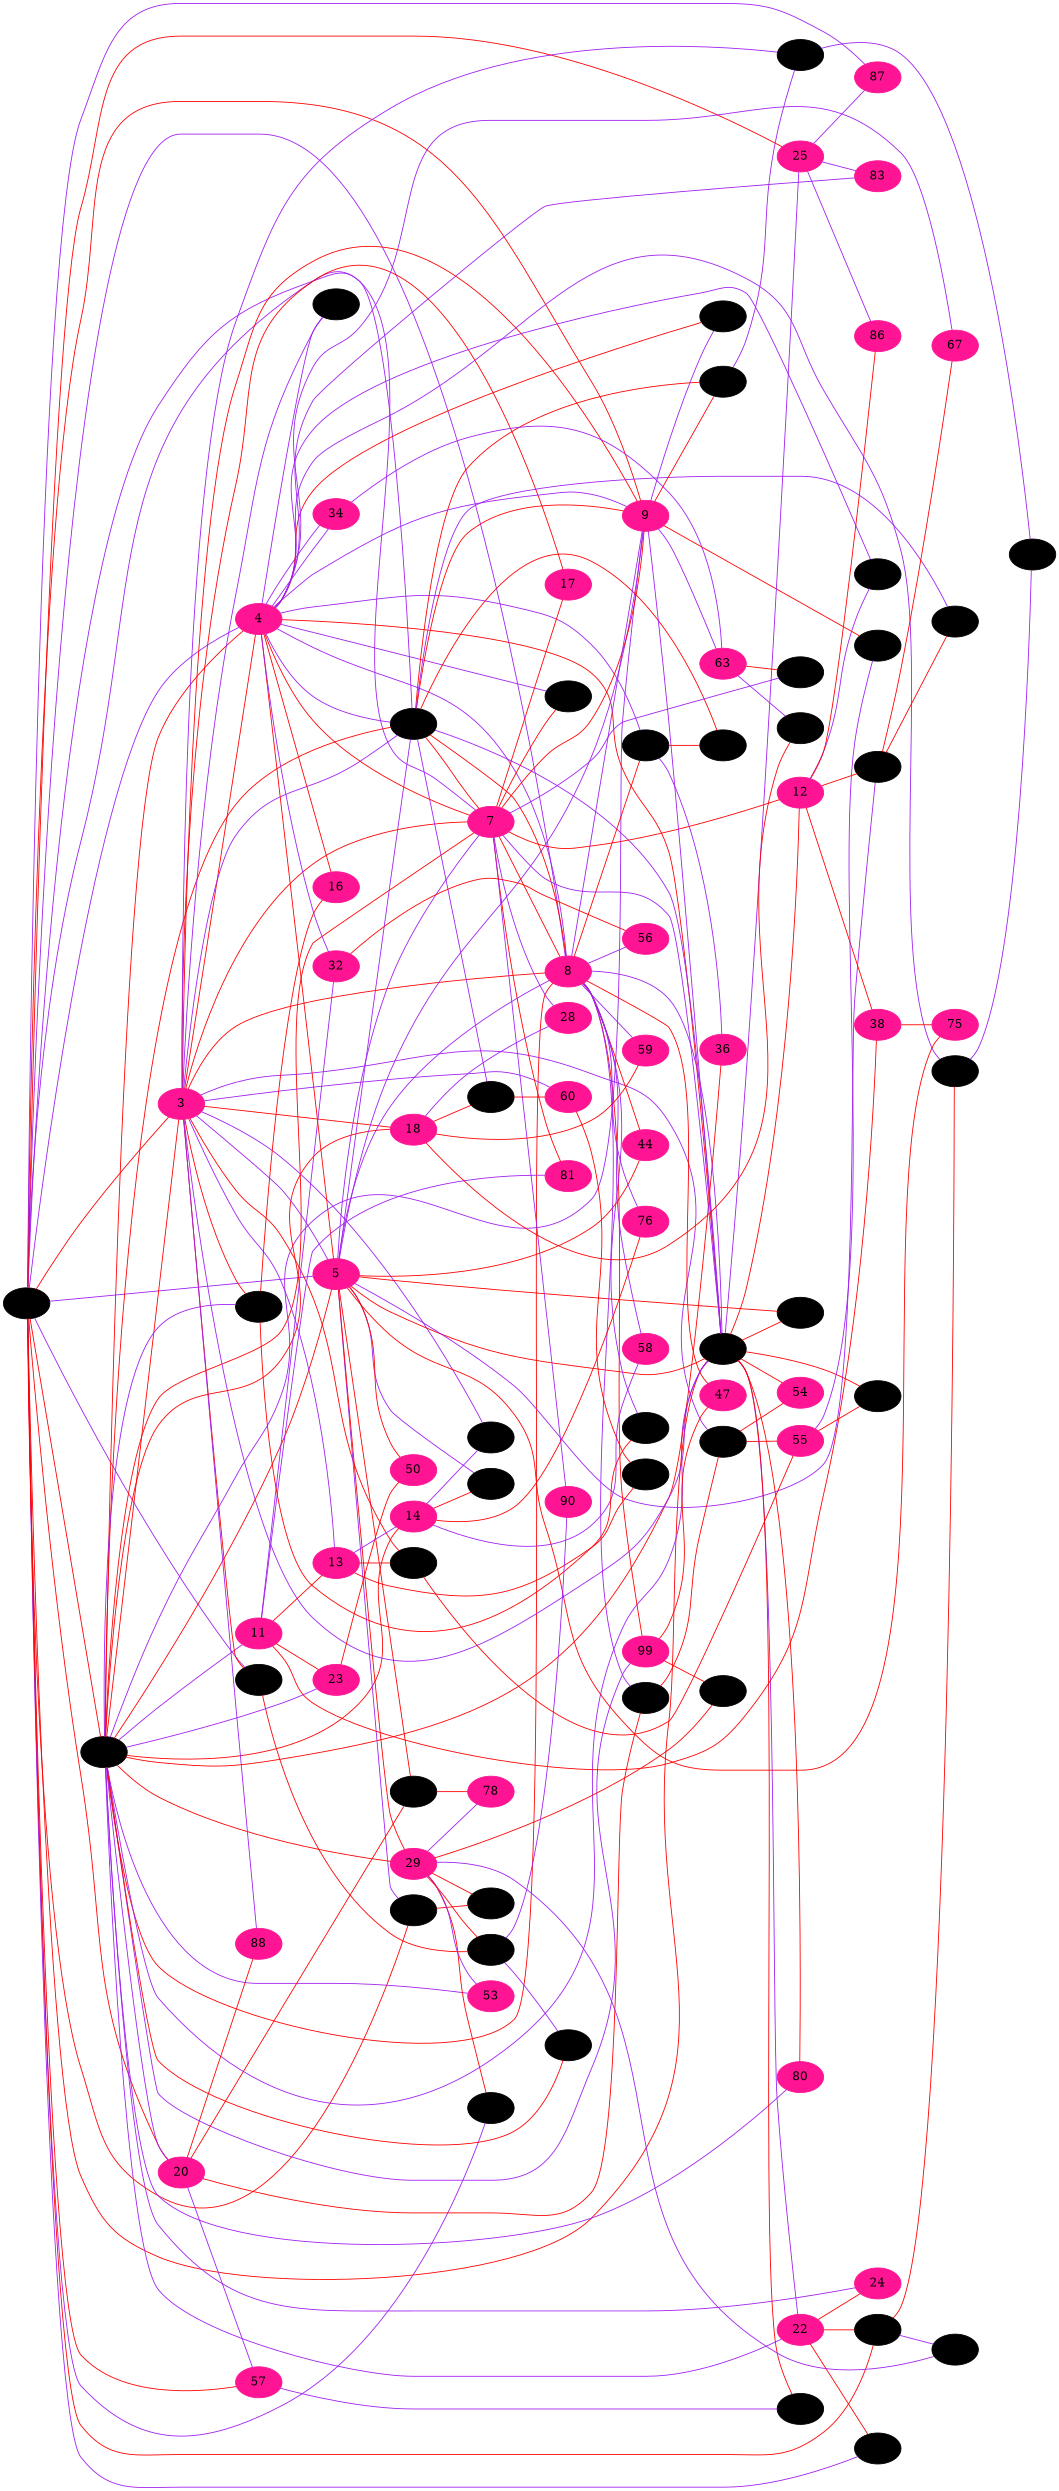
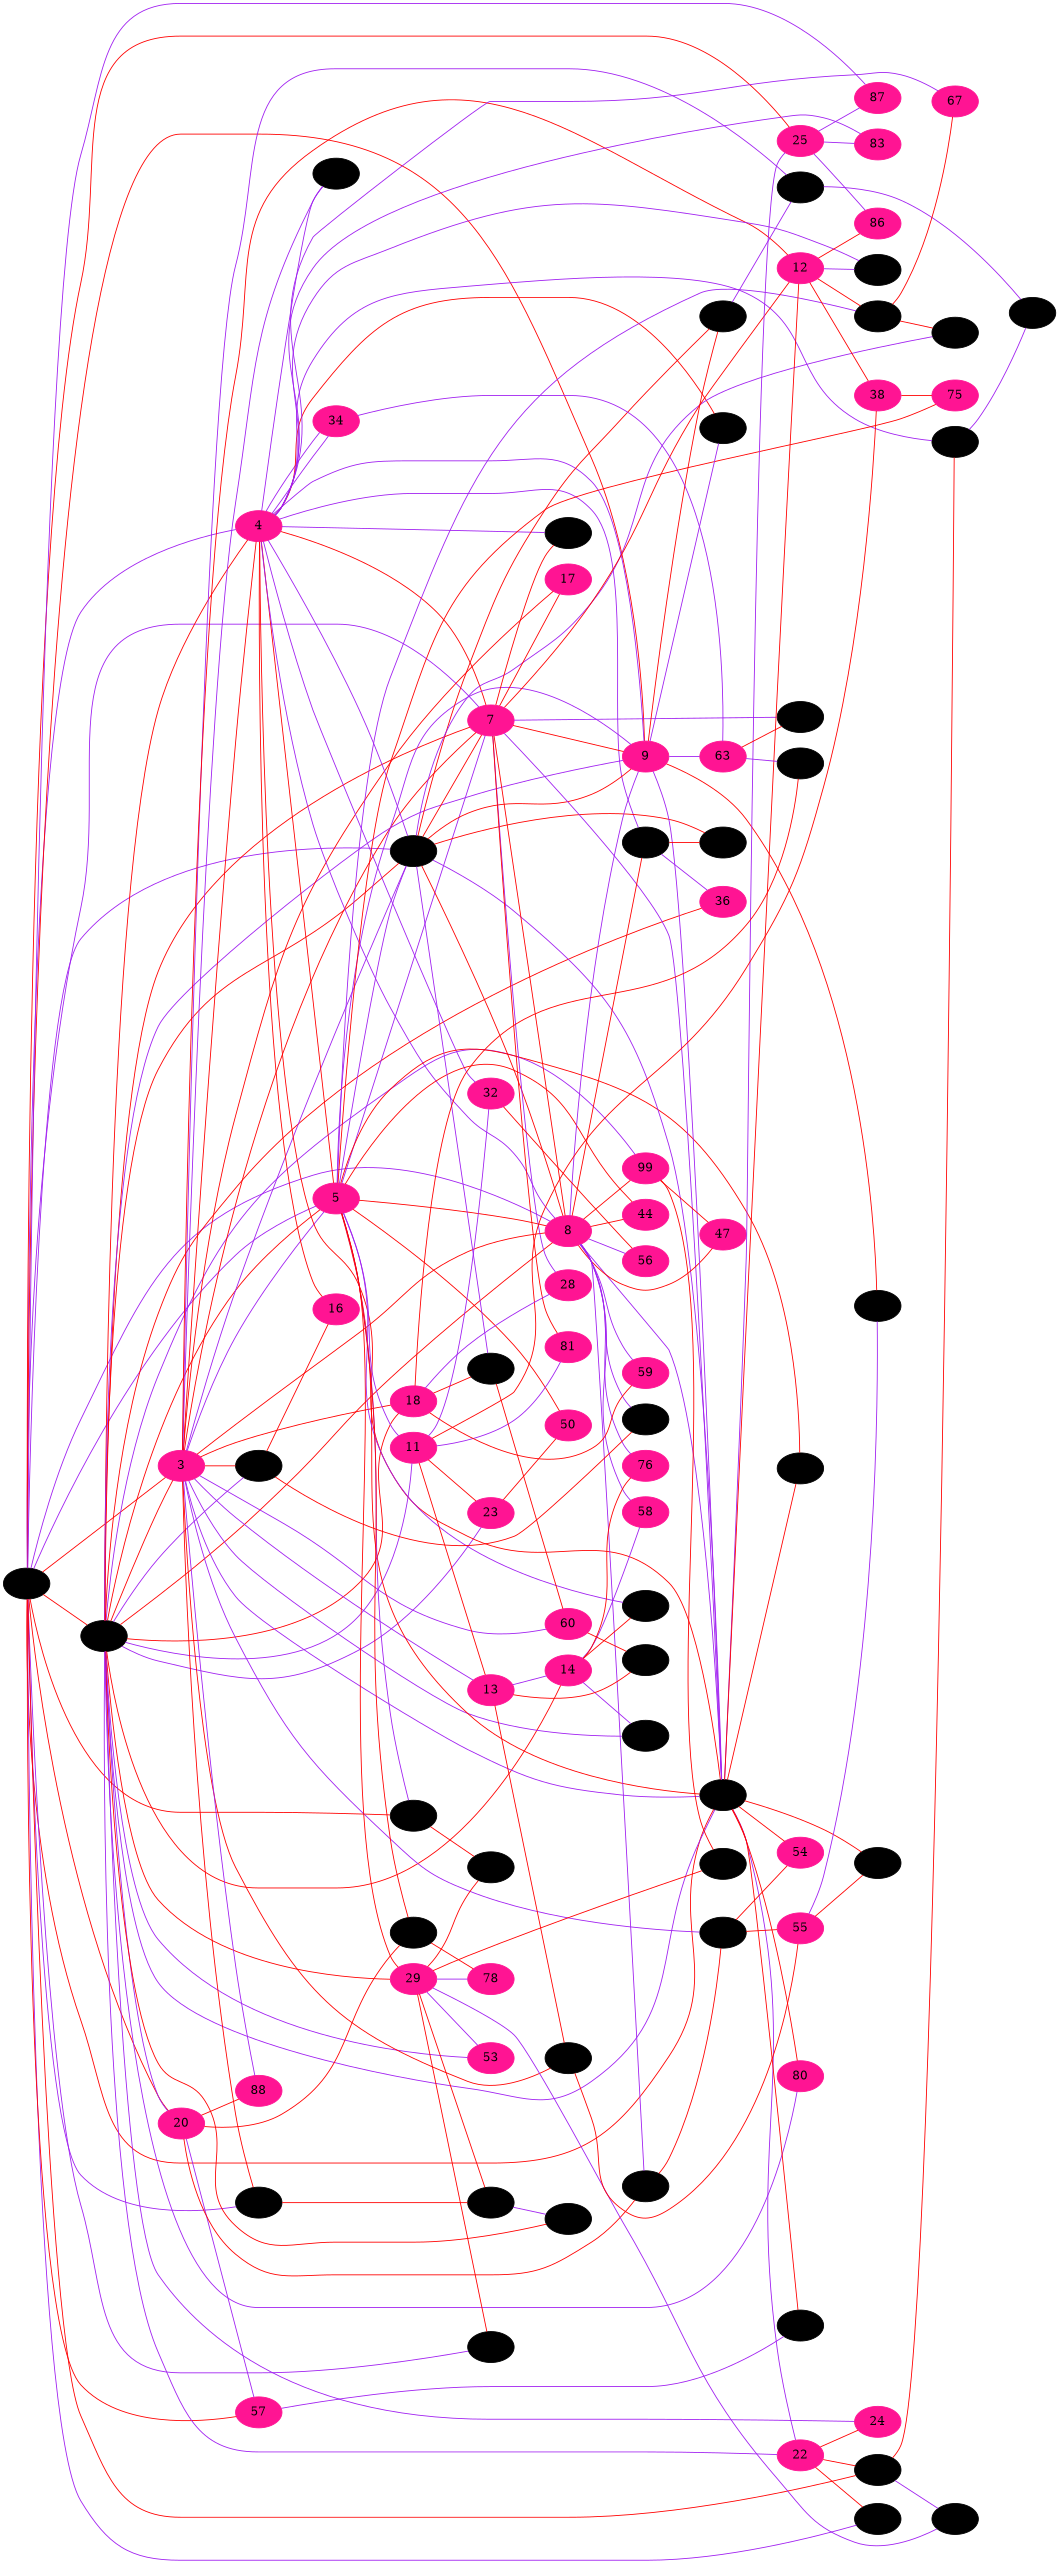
edge "9" -- "3": now "12" -- "3"
edge "8" -- "5": color purple -> red
edge "5" -- "11": added
node "90": removed
